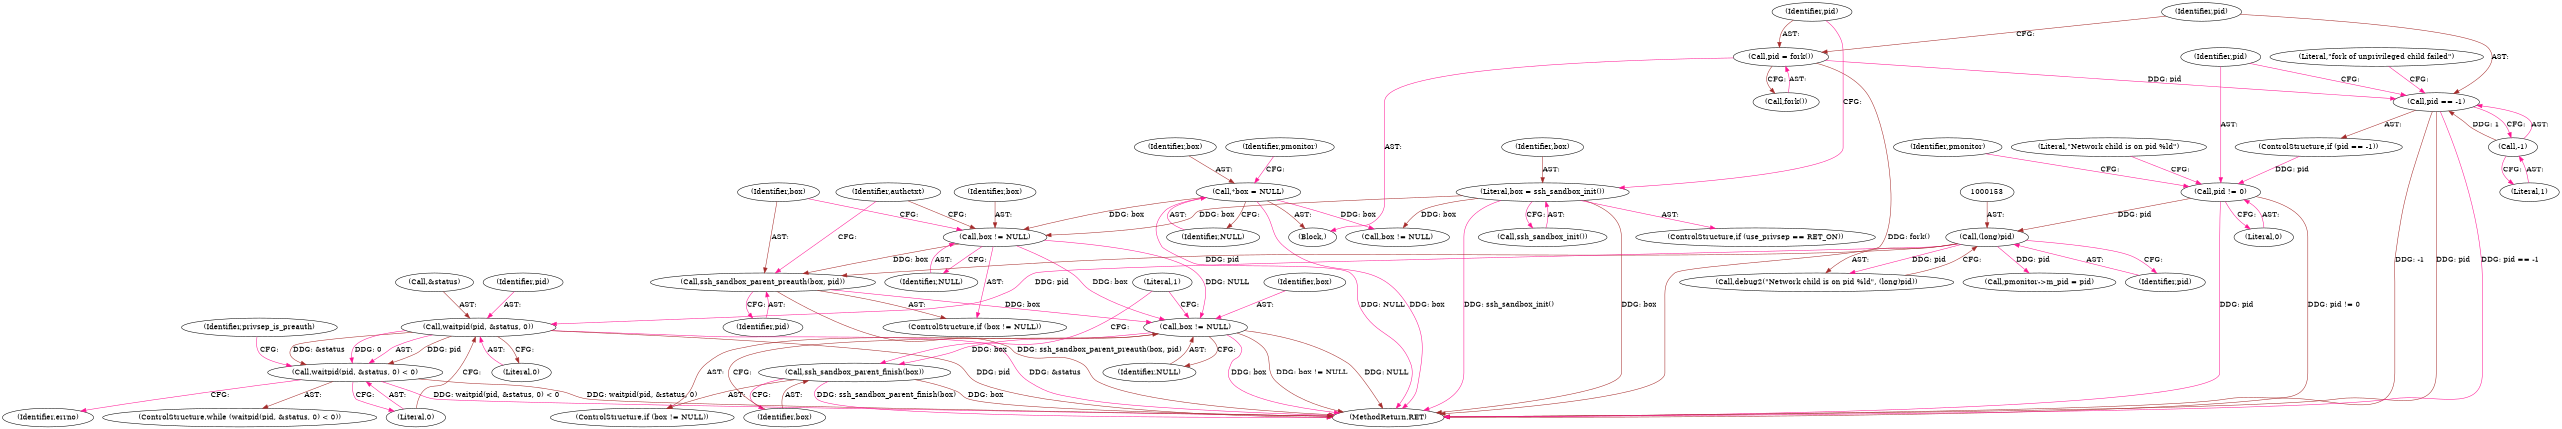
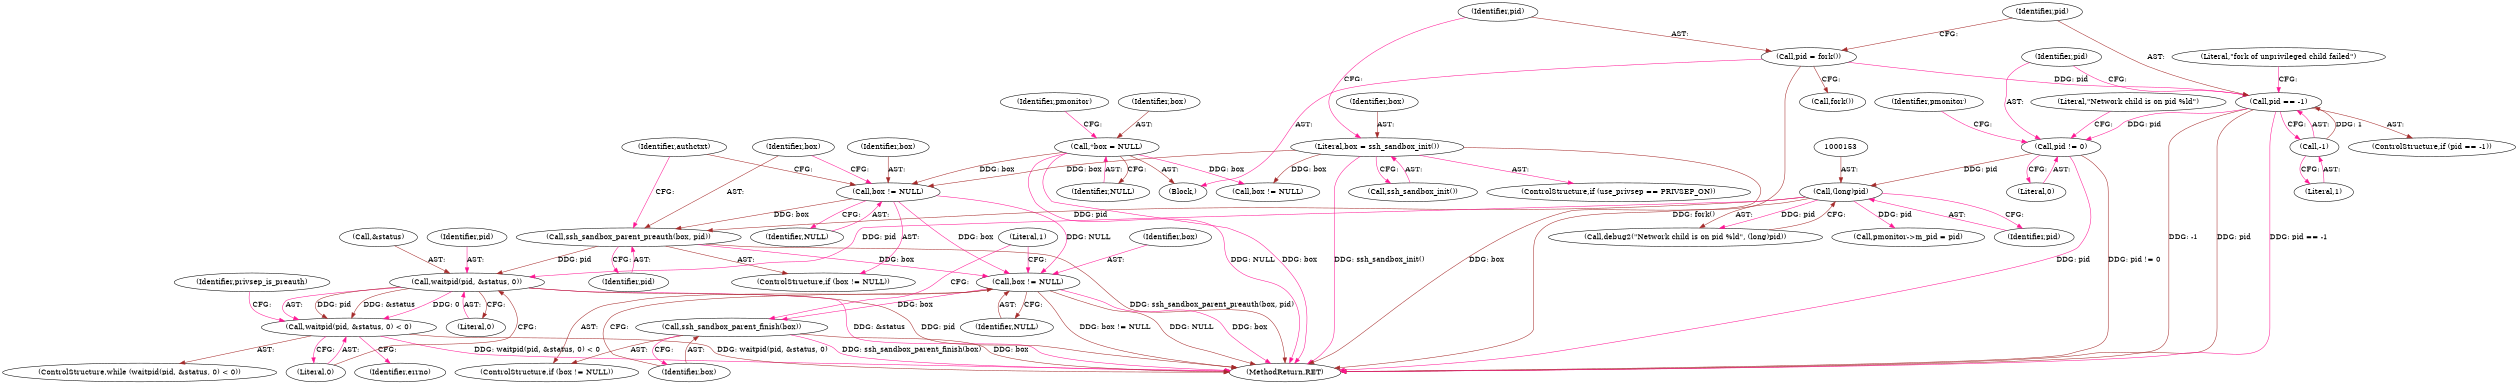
edge "(Call,fork())" -> "(Call,pid = fork())": removed, label "AST:"
edge "(ControlStructure,if (pid == -1))" -> "(Call,pid != 0)": now "(Call,pid == -1)" -> "(Call,pid != 0)"
node "(ControlStructure,if (use_privsep == RET_ON))": label "(ControlStructure,if (use_privsep == RET_ON))" -> "(ControlStructure,if (use_privsep == PRIVSEP_ON))"
edge "(Call,ssh_sandbox_parent_preauth(box, pid))" -> "(Call,waitpid(pid, &status, 0))": added, label "DDG: pid"
